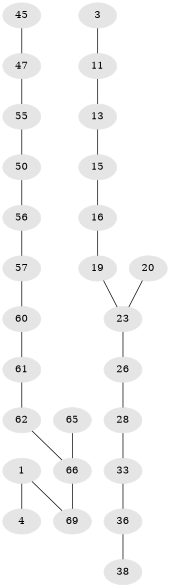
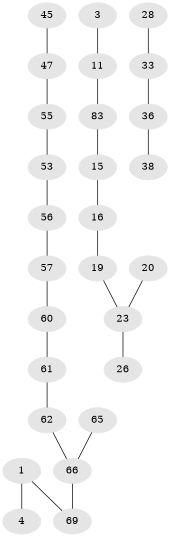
node "13": label "13" -> "83"
node "50": label "50" -> "53"
edge "26" -- "28": removed
